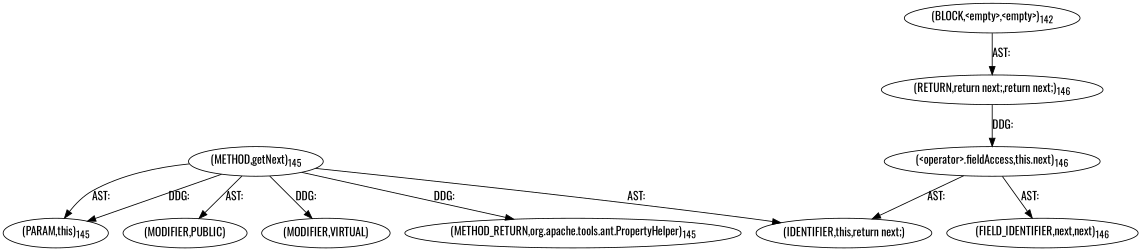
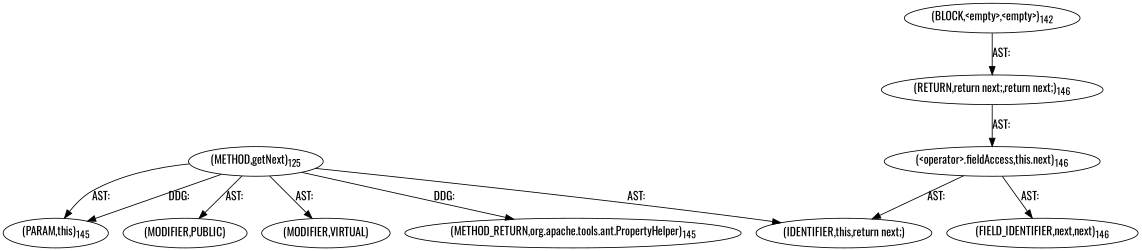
edge "(RETURN,return next;,return next;)" -> "(<operator>.fieldAccess,this.next)": label "DDG: " -> "AST: "
node "(METHOD,getNext)": text "145" -> "125"
edge "(METHOD,getNext)" -> "(MODIFIER,VIRTUAL)": label "DDG: " -> "AST: "
